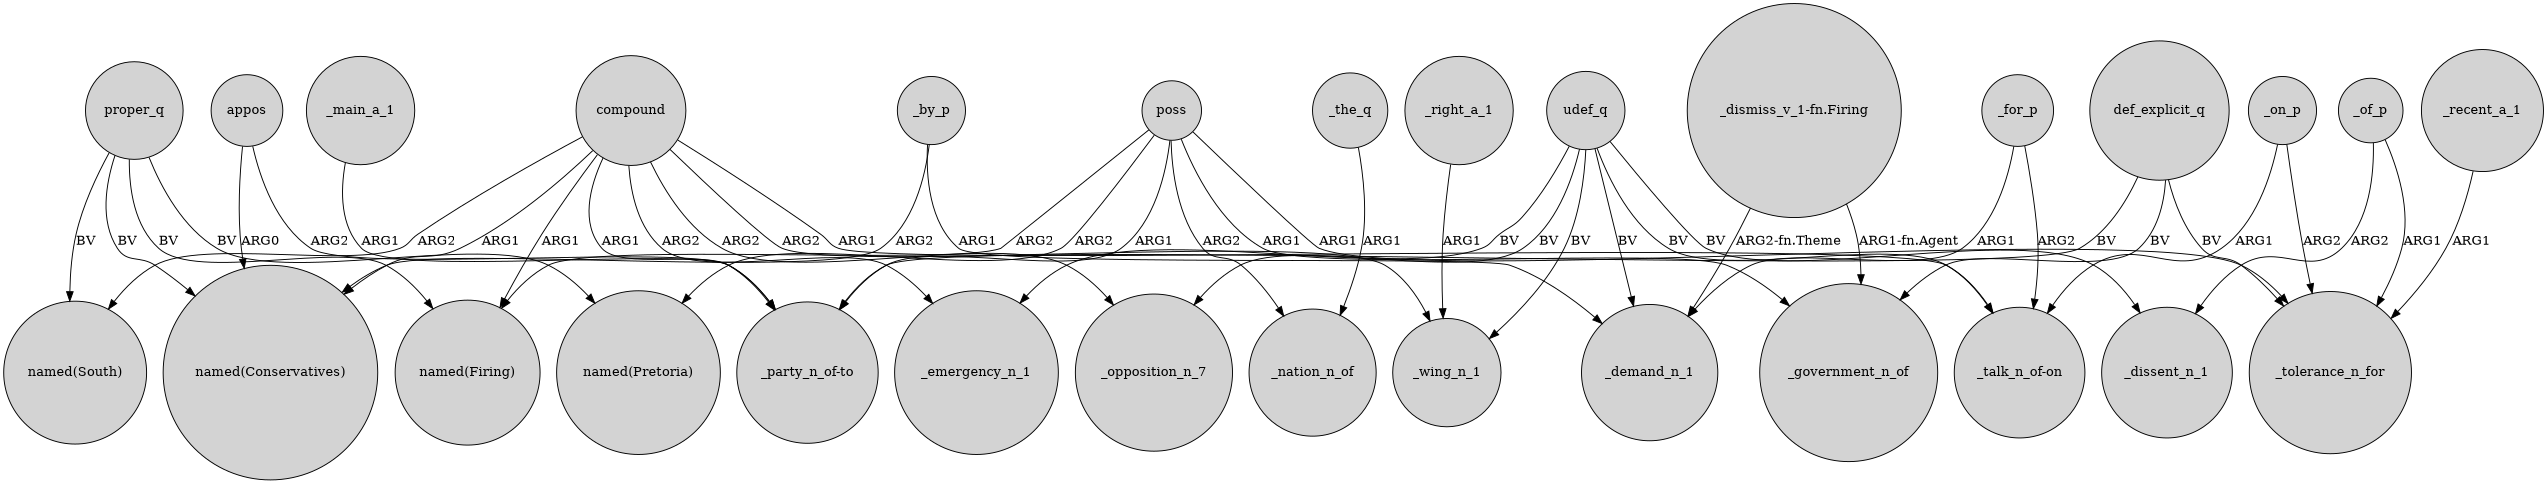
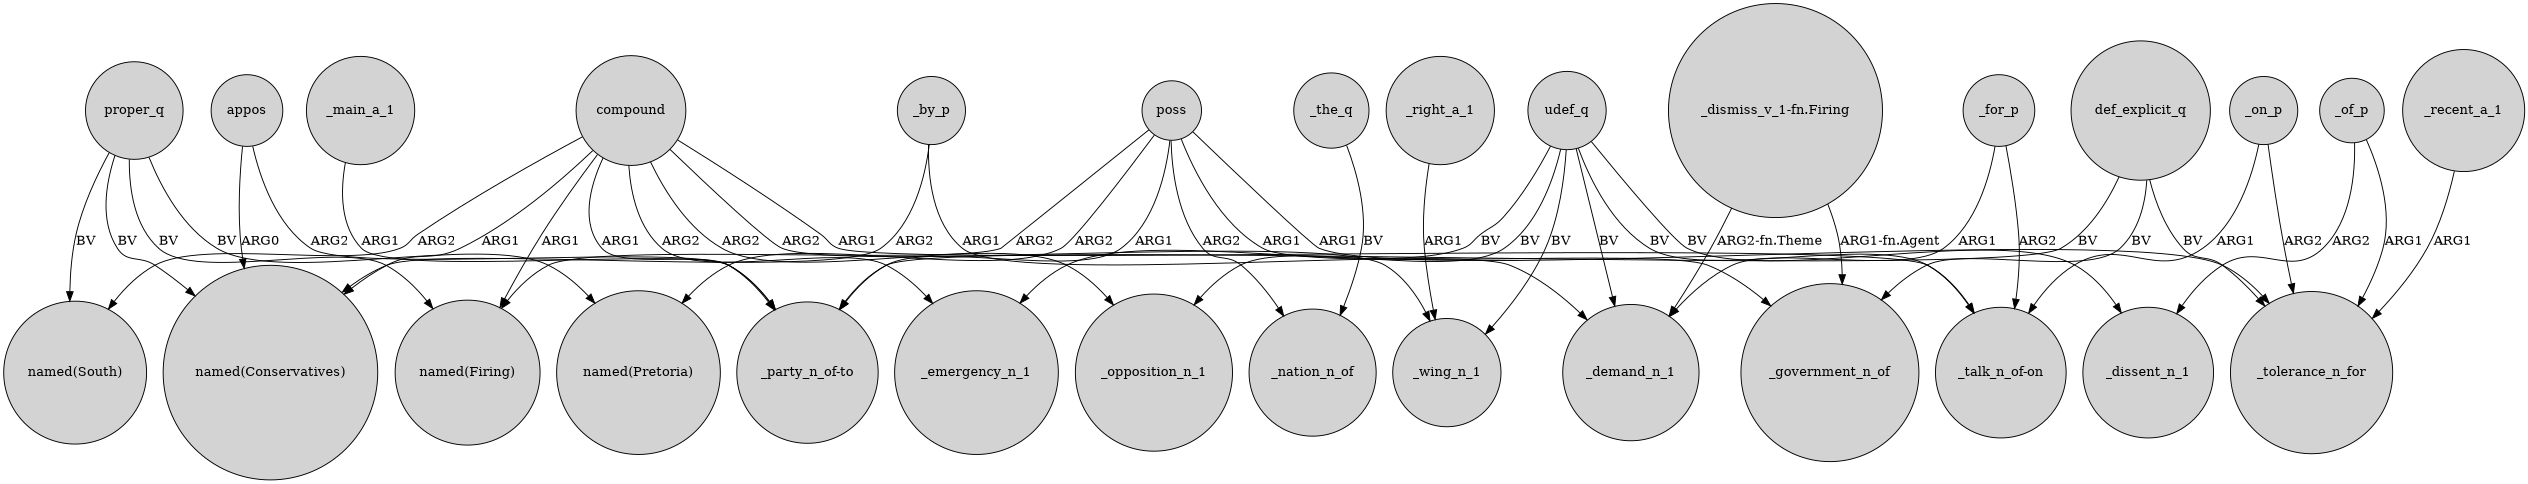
edge "_the_q" -> "_nation_n_of": label "ARG1" -> "BV"
node "_opposition_n_7": label "_opposition_n_7" -> "_opposition_n_1"
